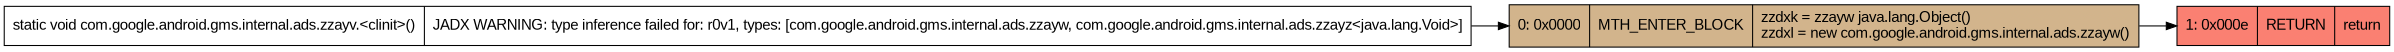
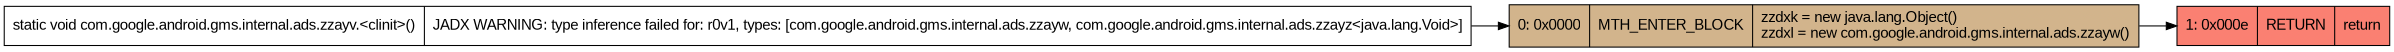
node "0: 0x0000": text "zzdxk = zzayw java.lang.Object()" -> "zzdxk = new java.lang.Object()"
